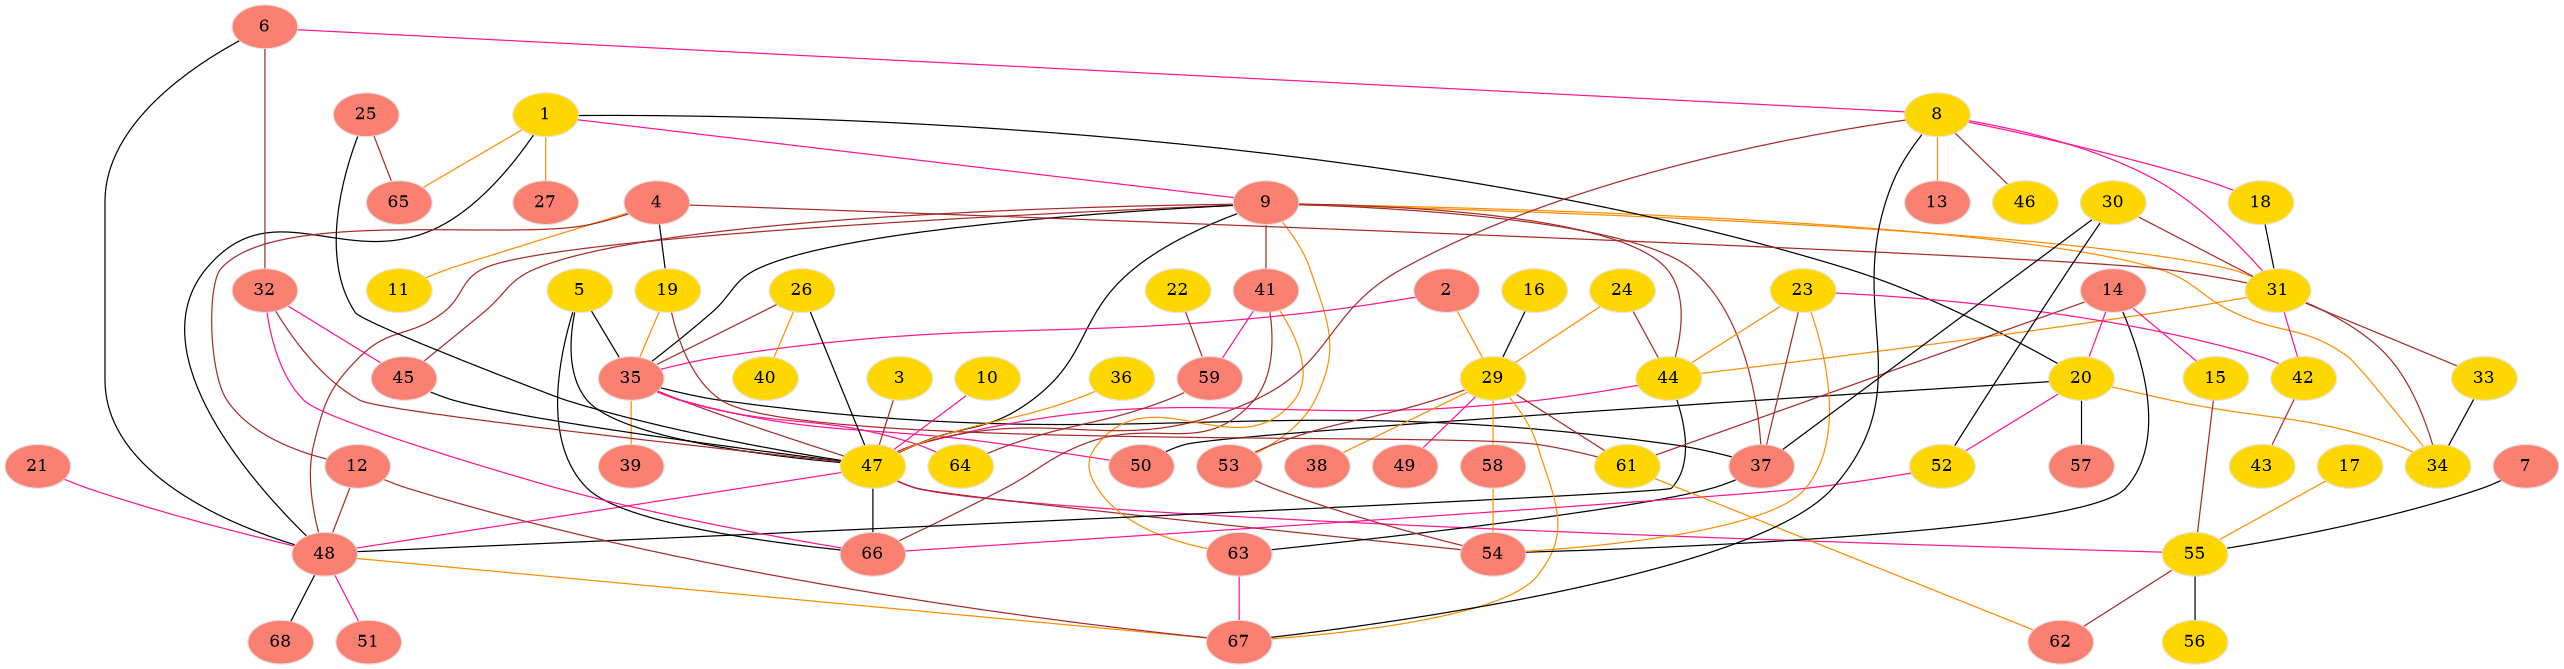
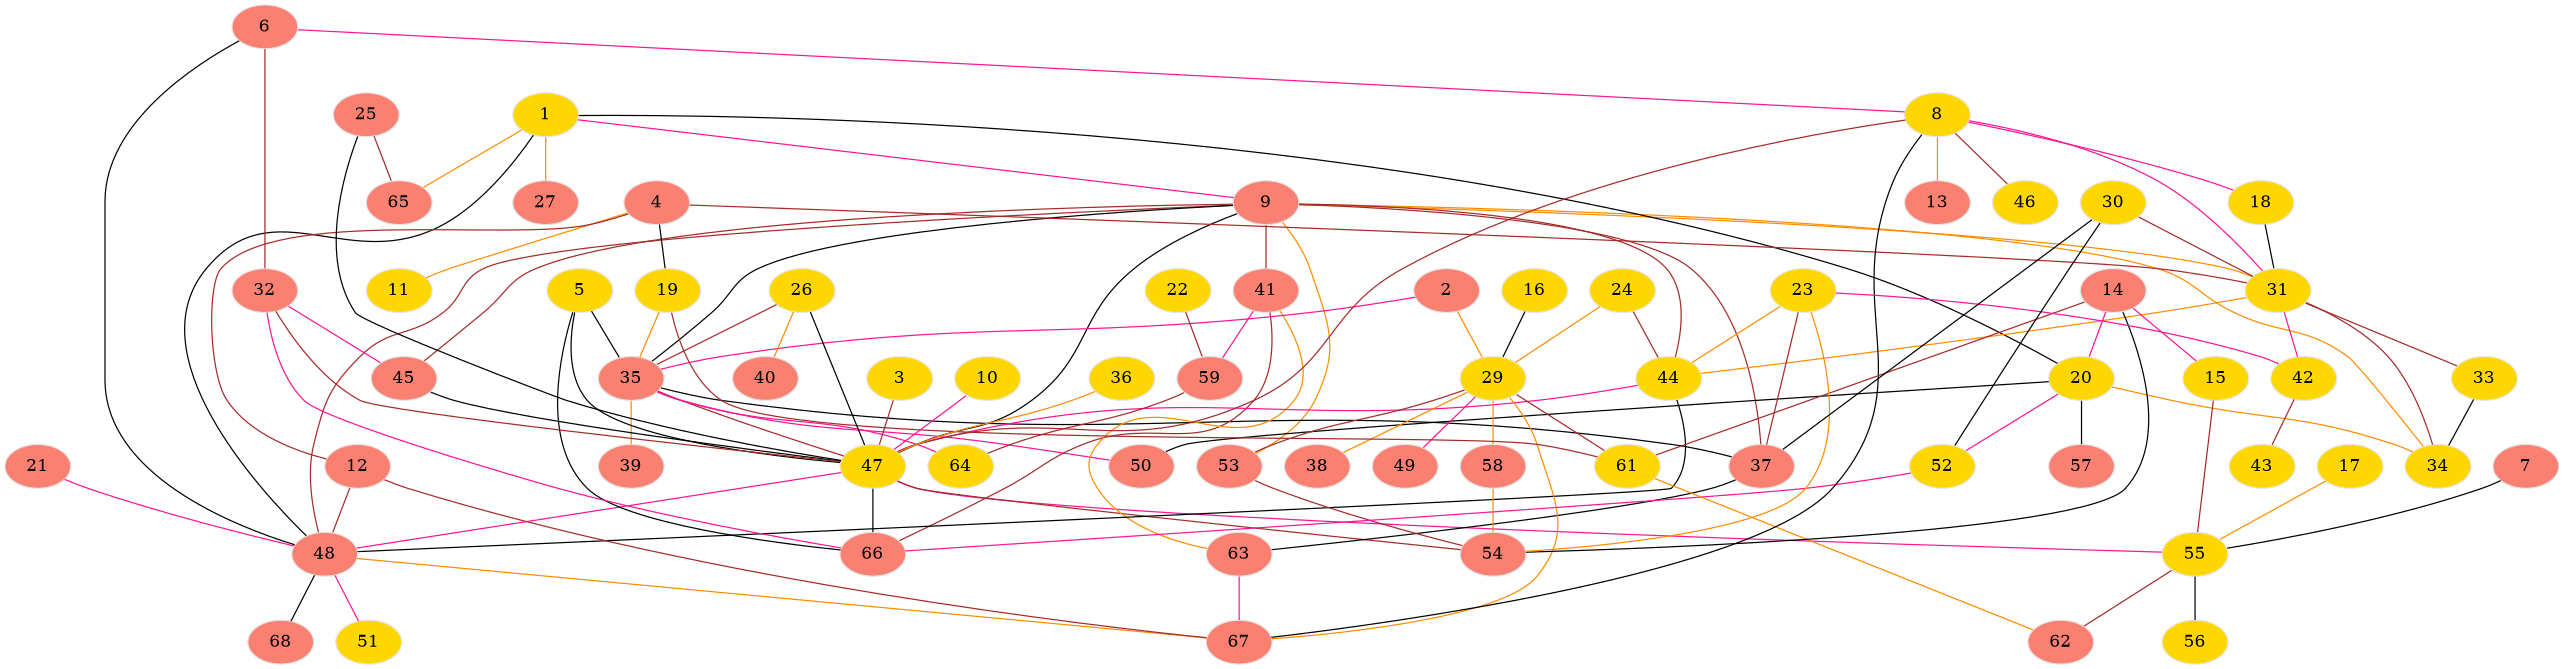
node "40": fillcolor gold -> salmon
node "51": fillcolor salmon -> gold
